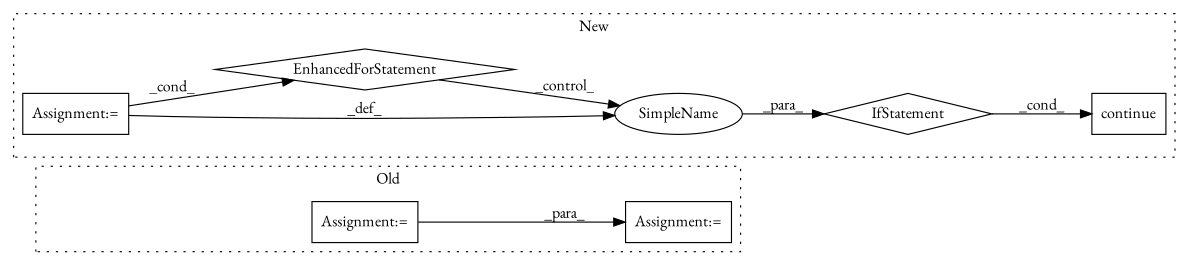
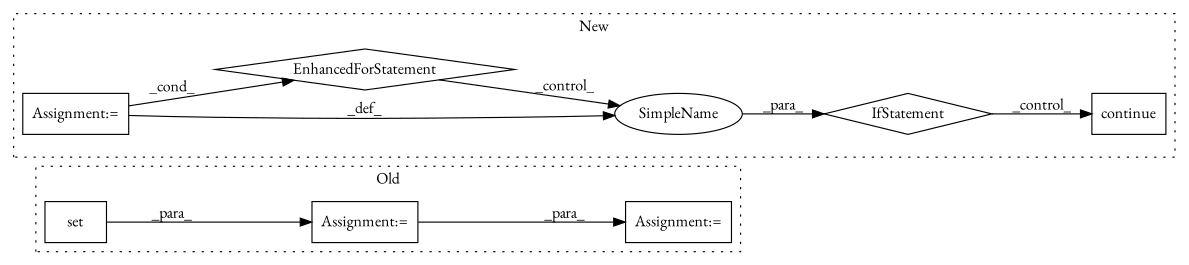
edge "IfStatement" -> "continue": label "_cond_" -> "_control_"
node "set": added
